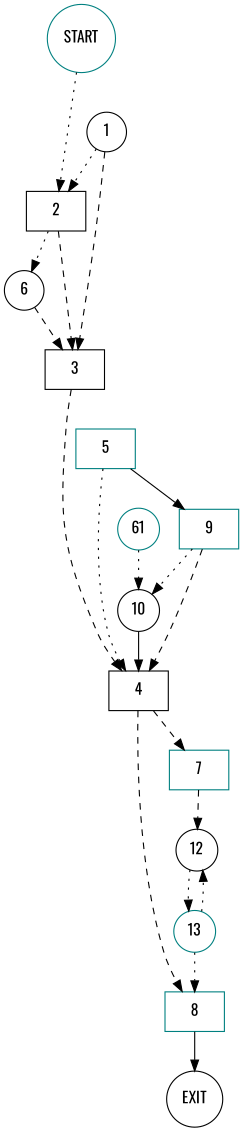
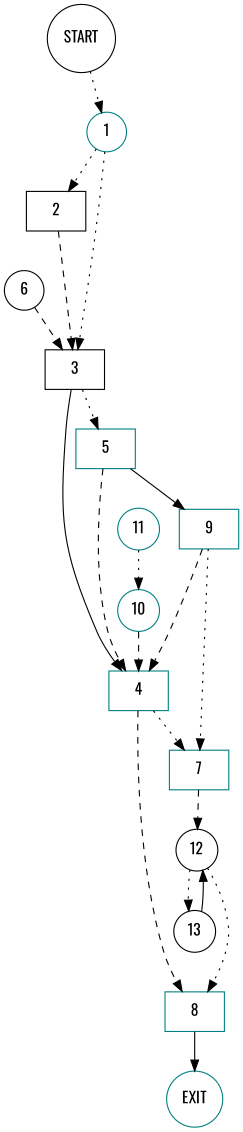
node "START": color teal -> black
edge "START" -> "2": now "START" -> "1"
node "1": color black -> teal
edge "1" -> "3": style dashed -> dotted
edge "2" -> "6": removed
edge "3" -> "5": added
node "61": label "61" -> "11"
edge "3" -> "4": style dashed -> solid
edge "5" -> "4": style dotted -> dashed
edge "9" -> "10": now "9" -> "7"
node "10": color black -> teal
edge "10" -> "4": style solid -> dashed
node "4": color black -> teal
edge "4" -> "7": style dashed -> dotted
edge "13" -> "12": style dotted -> solid
node "13": color teal -> black
edge "13" -> "8": now "12" -> "8"
node "EXIT": color black -> teal
